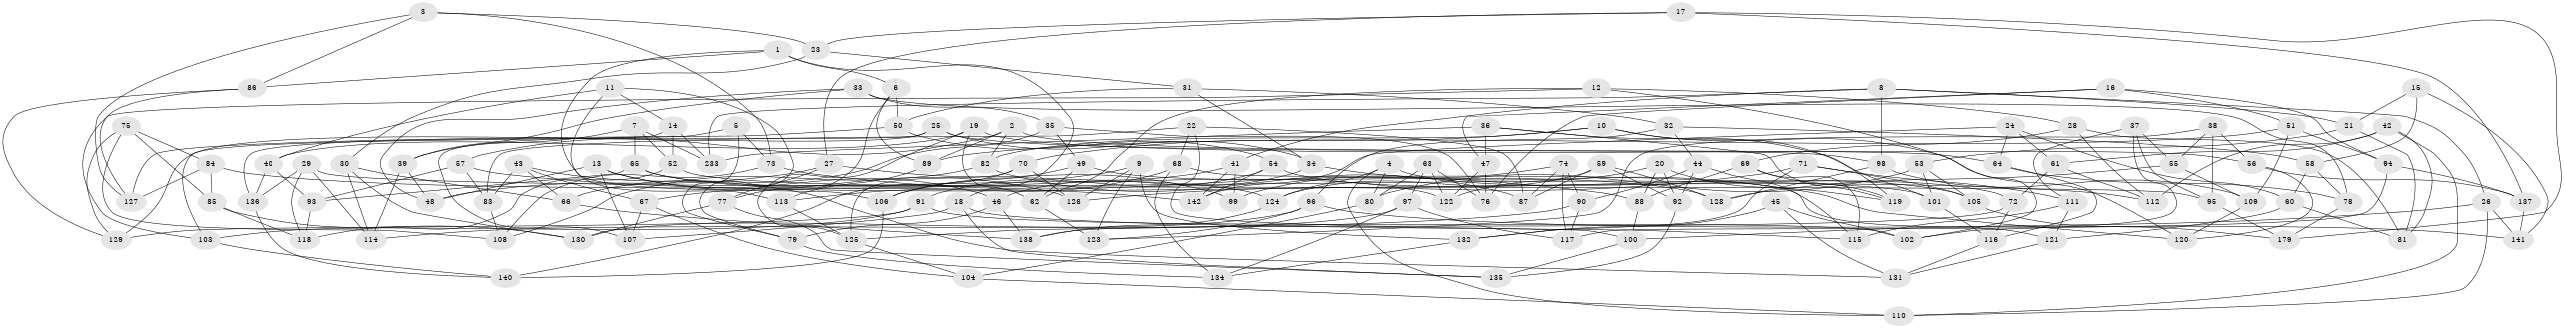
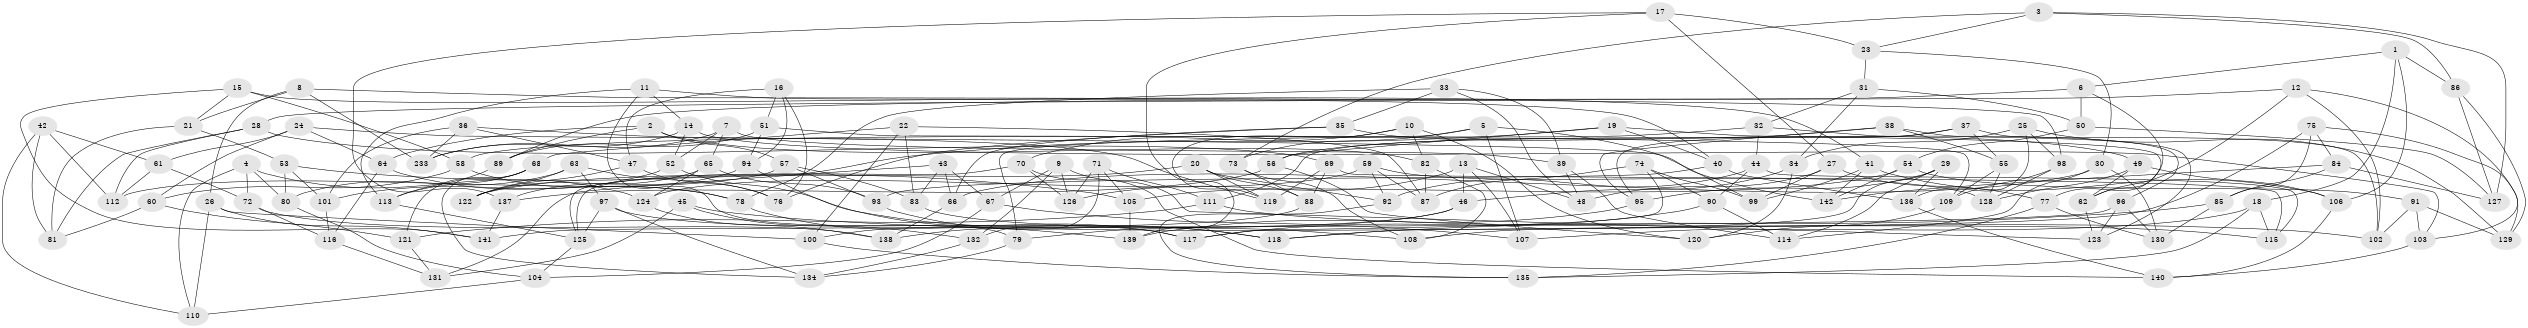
edge "8" -- "41": now "15" -- "41"
edge "5" -- "99": added
node "179": label "179" -> "139"
